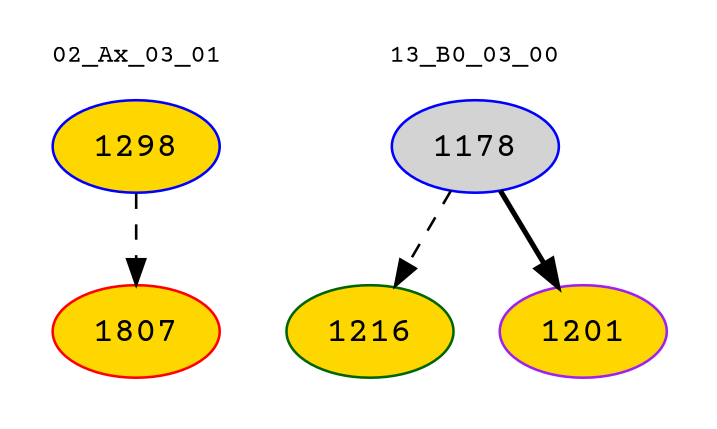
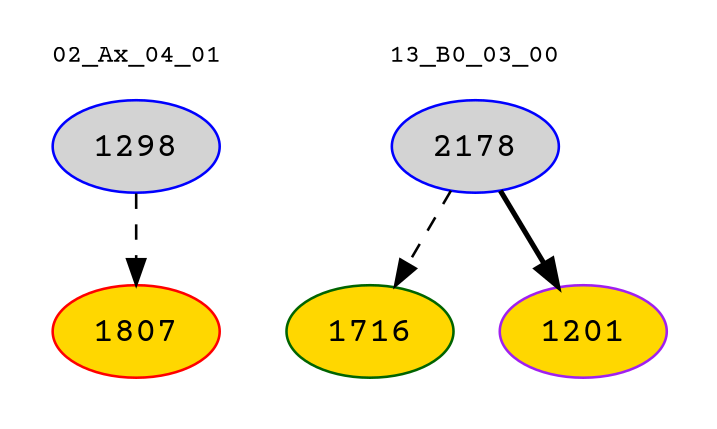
cluster "02_Ax_03_01": label "02_Ax_03_01" -> "02_Ax_04_01"
node "1298": fillcolor gold -> lightgrey
node "1178": label "1178" -> "2178"
node "1216": label "1216" -> "1716"
